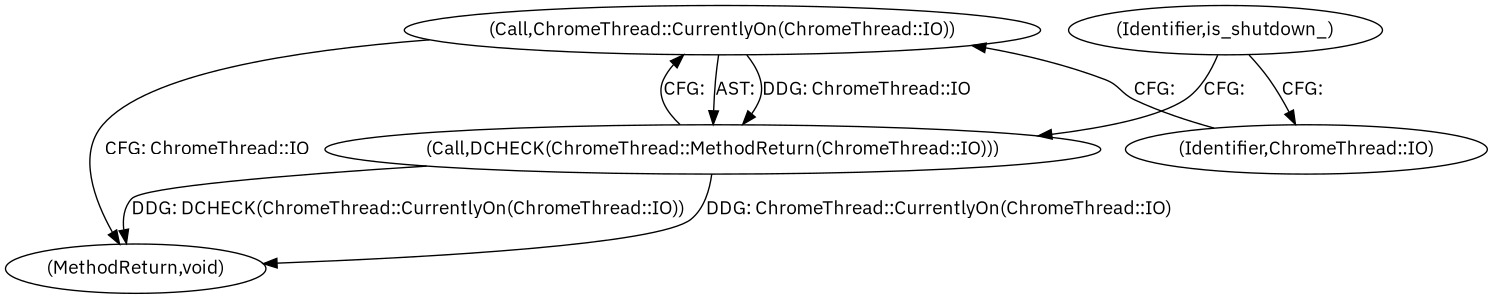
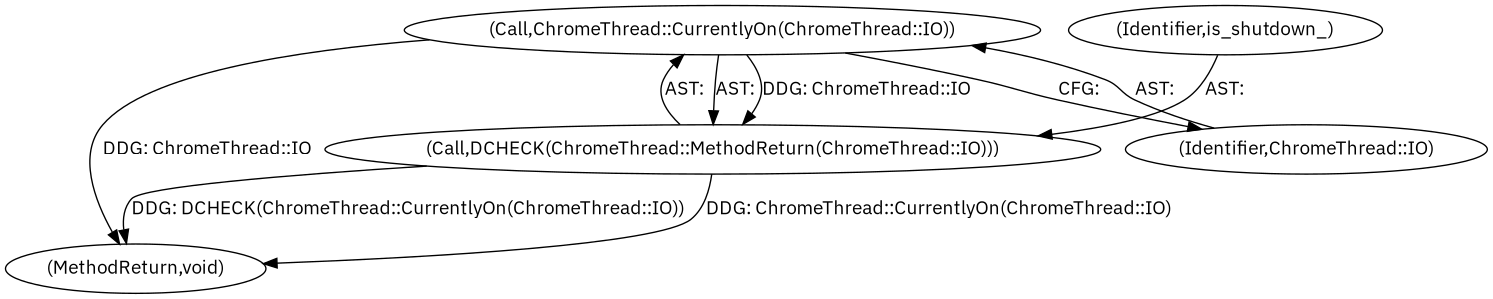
edge "(Identifier,is_shutdown_)" -> "(Identifier,ChromeThread::IO)": now "(Call,ChromeThread::CurrentlyOn(ChromeThread::IO))" -> "(Identifier,ChromeThread::IO)"
edge "(Call,DCHECK(ChromeThread::MethodReturn(ChromeThread::IO)))" -> "(Call,ChromeThread::CurrentlyOn(ChromeThread::IO))": label "CFG: " -> "AST: "
edge "(Identifier,ChromeThread::IO)" -> "(Call,ChromeThread::CurrentlyOn(ChromeThread::IO))": label "CFG: " -> "AST: "
edge "(Identifier,is_shutdown_)" -> "(Call,DCHECK(ChromeThread::MethodReturn(ChromeThread::IO)))": label "CFG: " -> "AST: "
edge "(Call,ChromeThread::CurrentlyOn(ChromeThread::IO))" -> "(MethodReturn,void)": label "CFG: ChromeThread::IO" -> "DDG: ChromeThread::IO"
